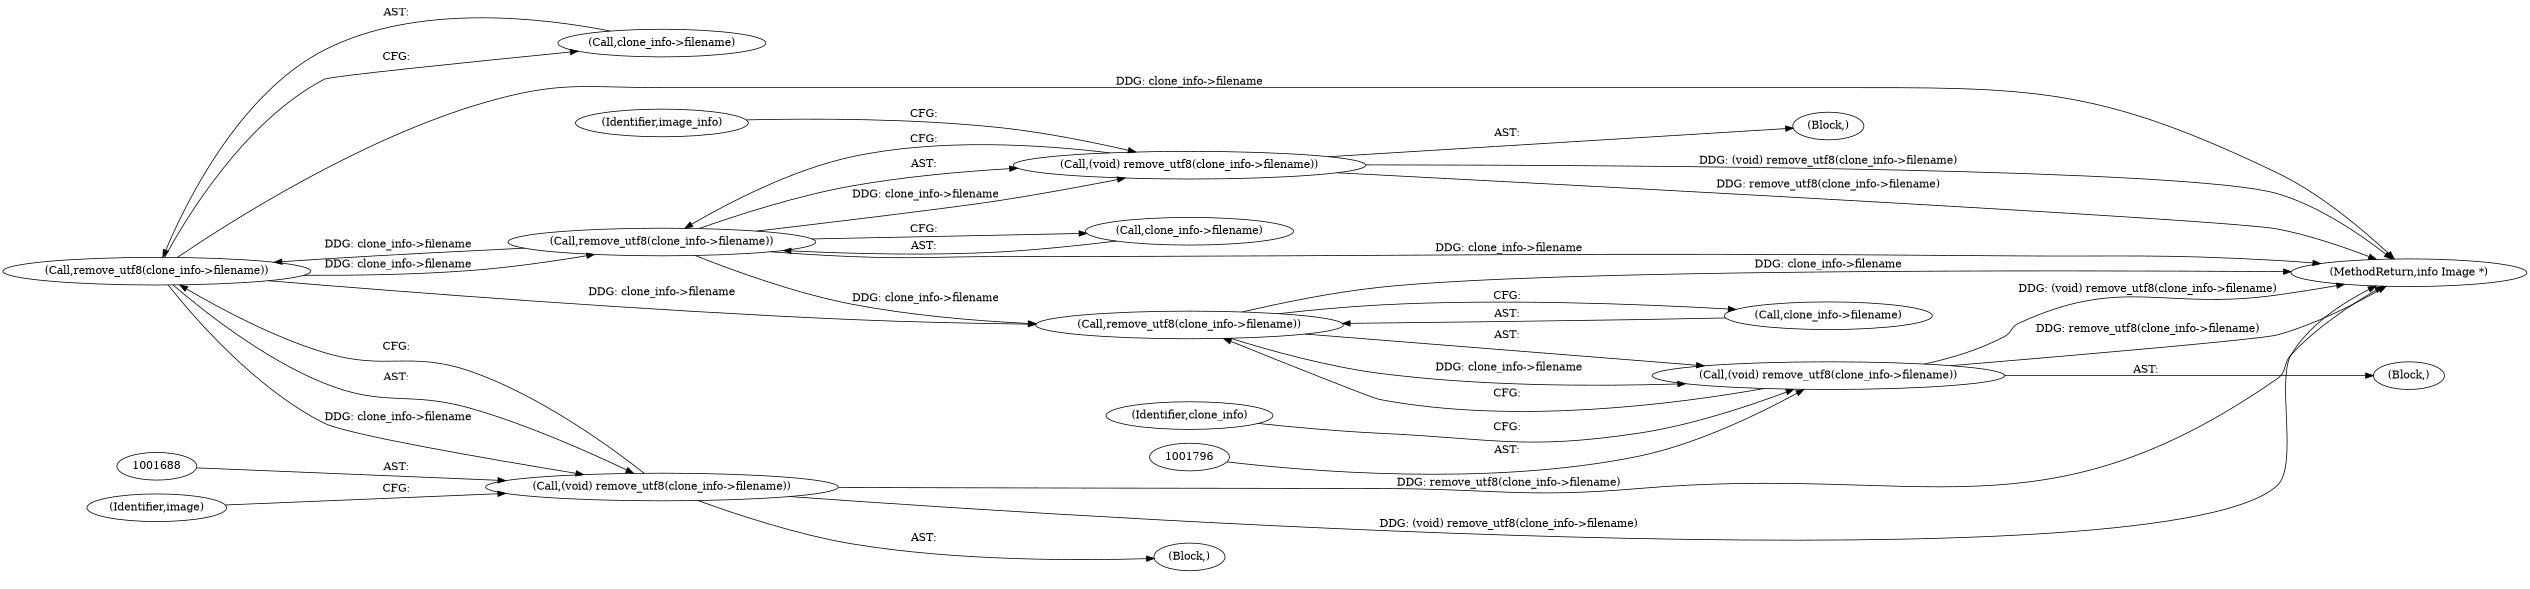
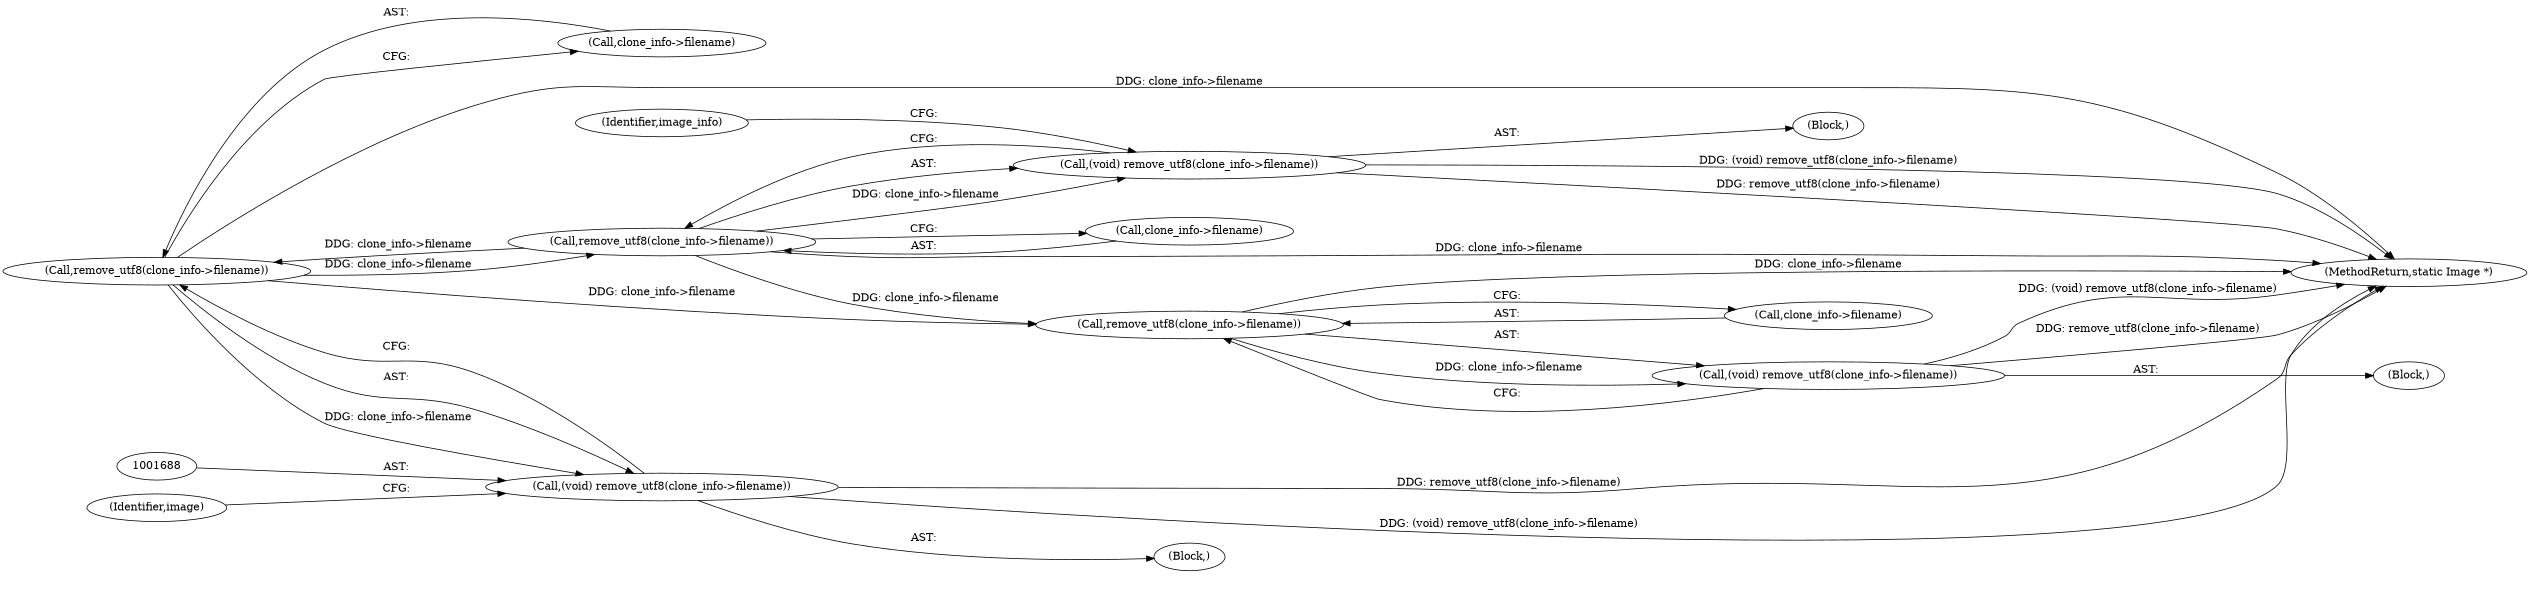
node "(MethodReturn,info Image *)": label "(MethodReturn,info Image *)" -> "(MethodReturn,static Image *)"
node "(Identifier,clone_info)": removed
node "1001796": removed
